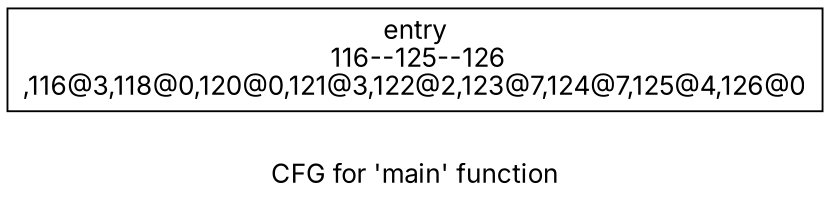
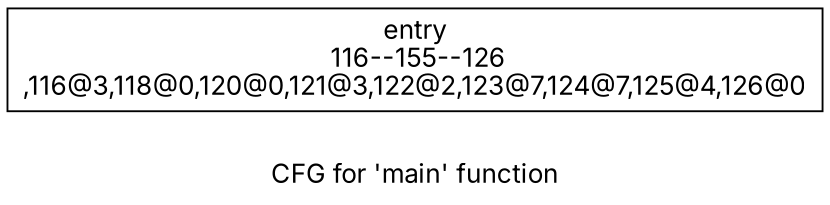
node "entry": text "116--125--126" -> "116--155--126"
